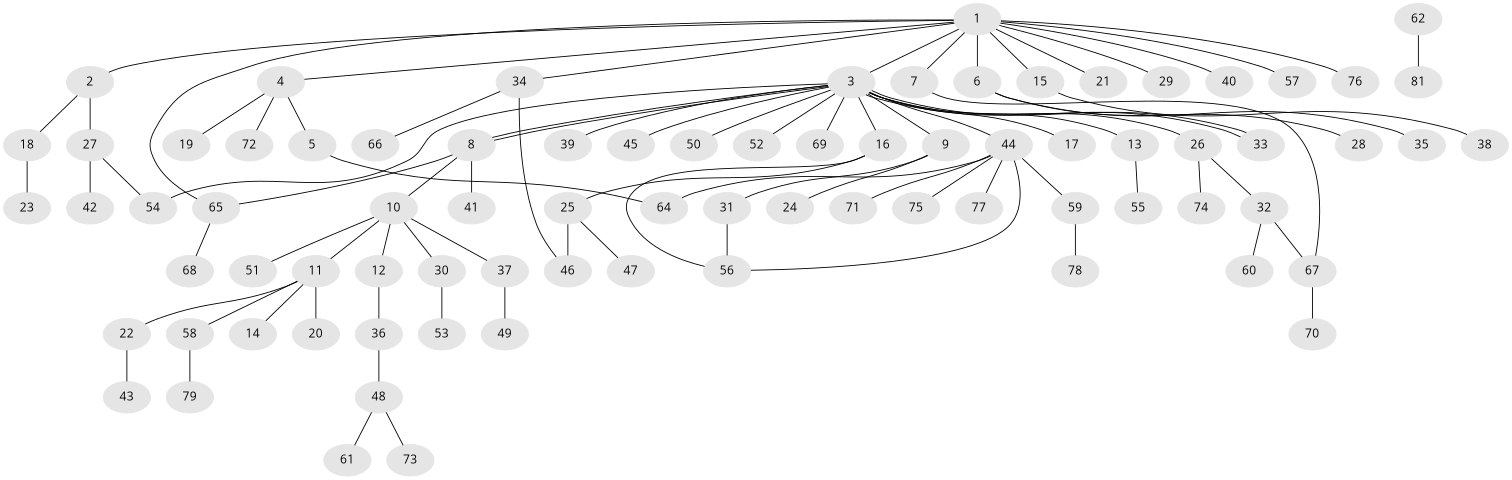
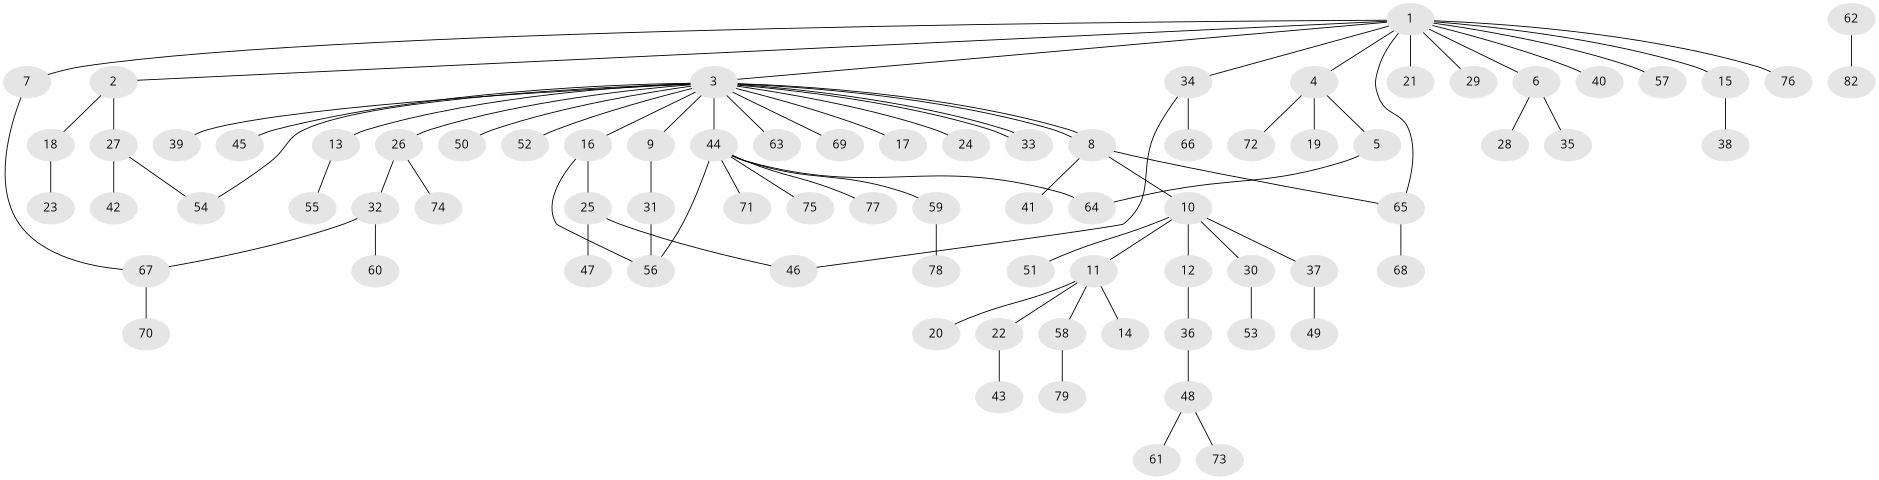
node "81": label "81" -> "82"
node "63": added
edge "9" -- "24": now "3" -- "24"
